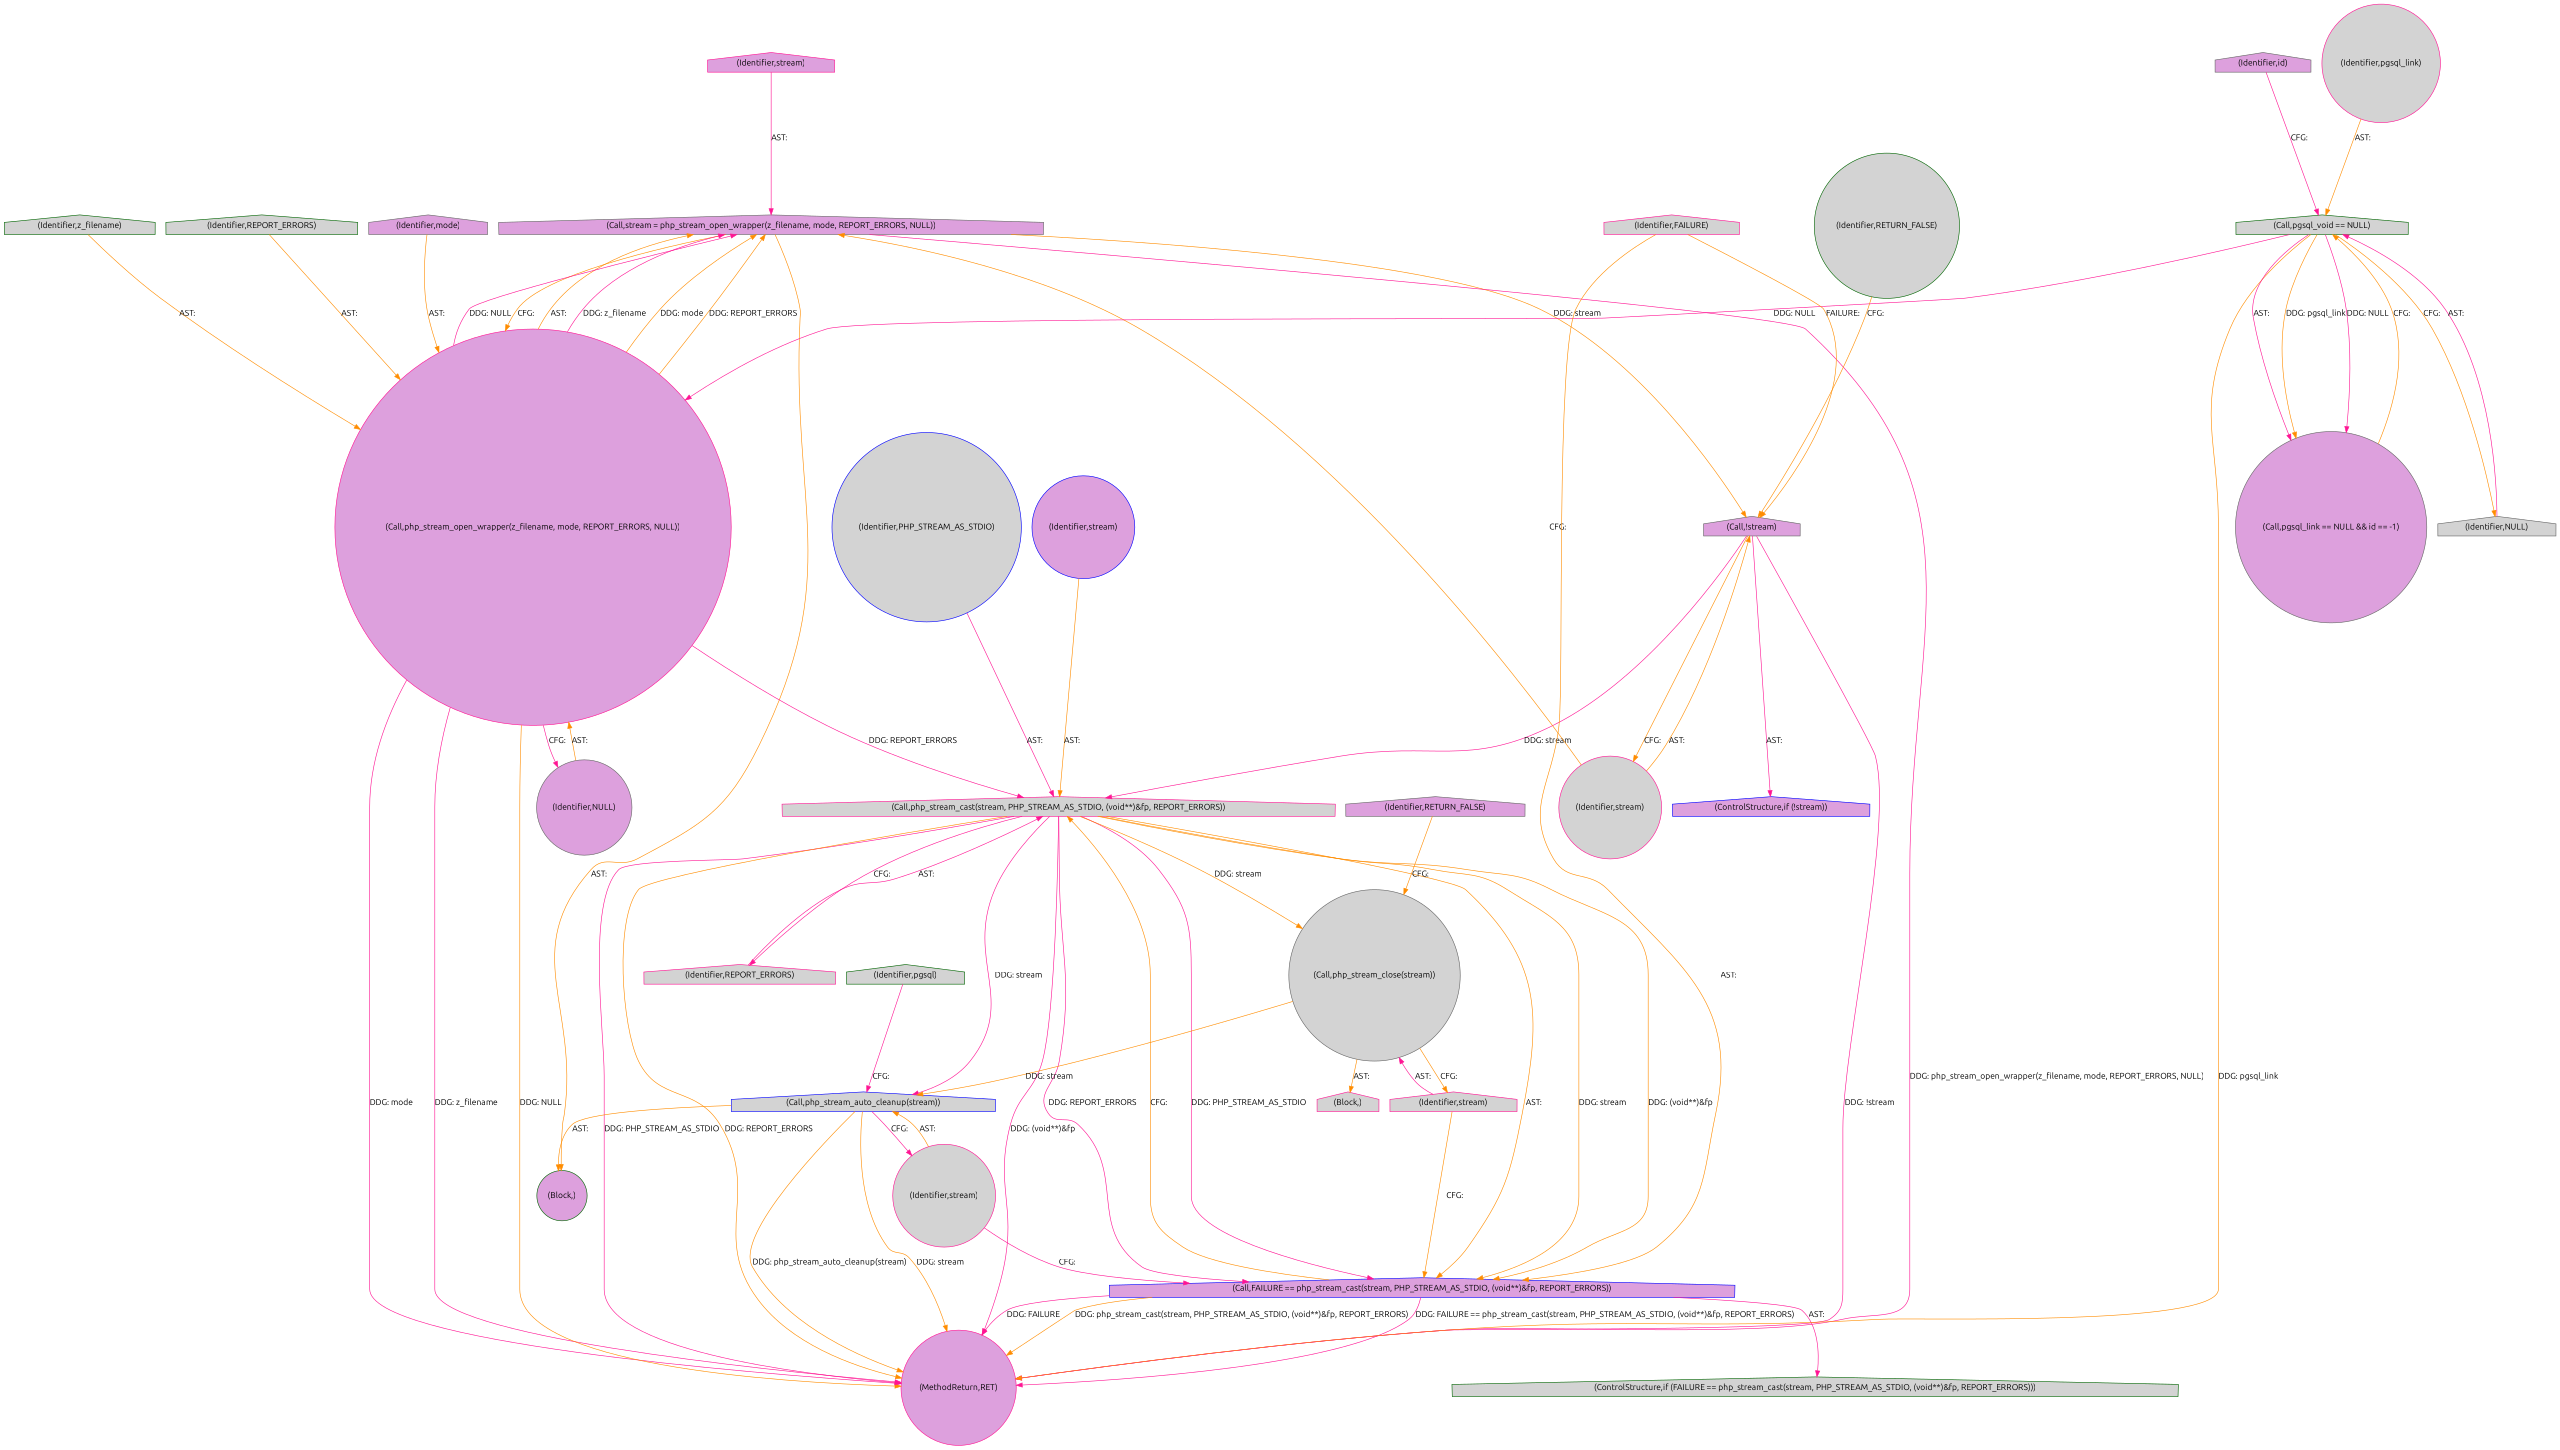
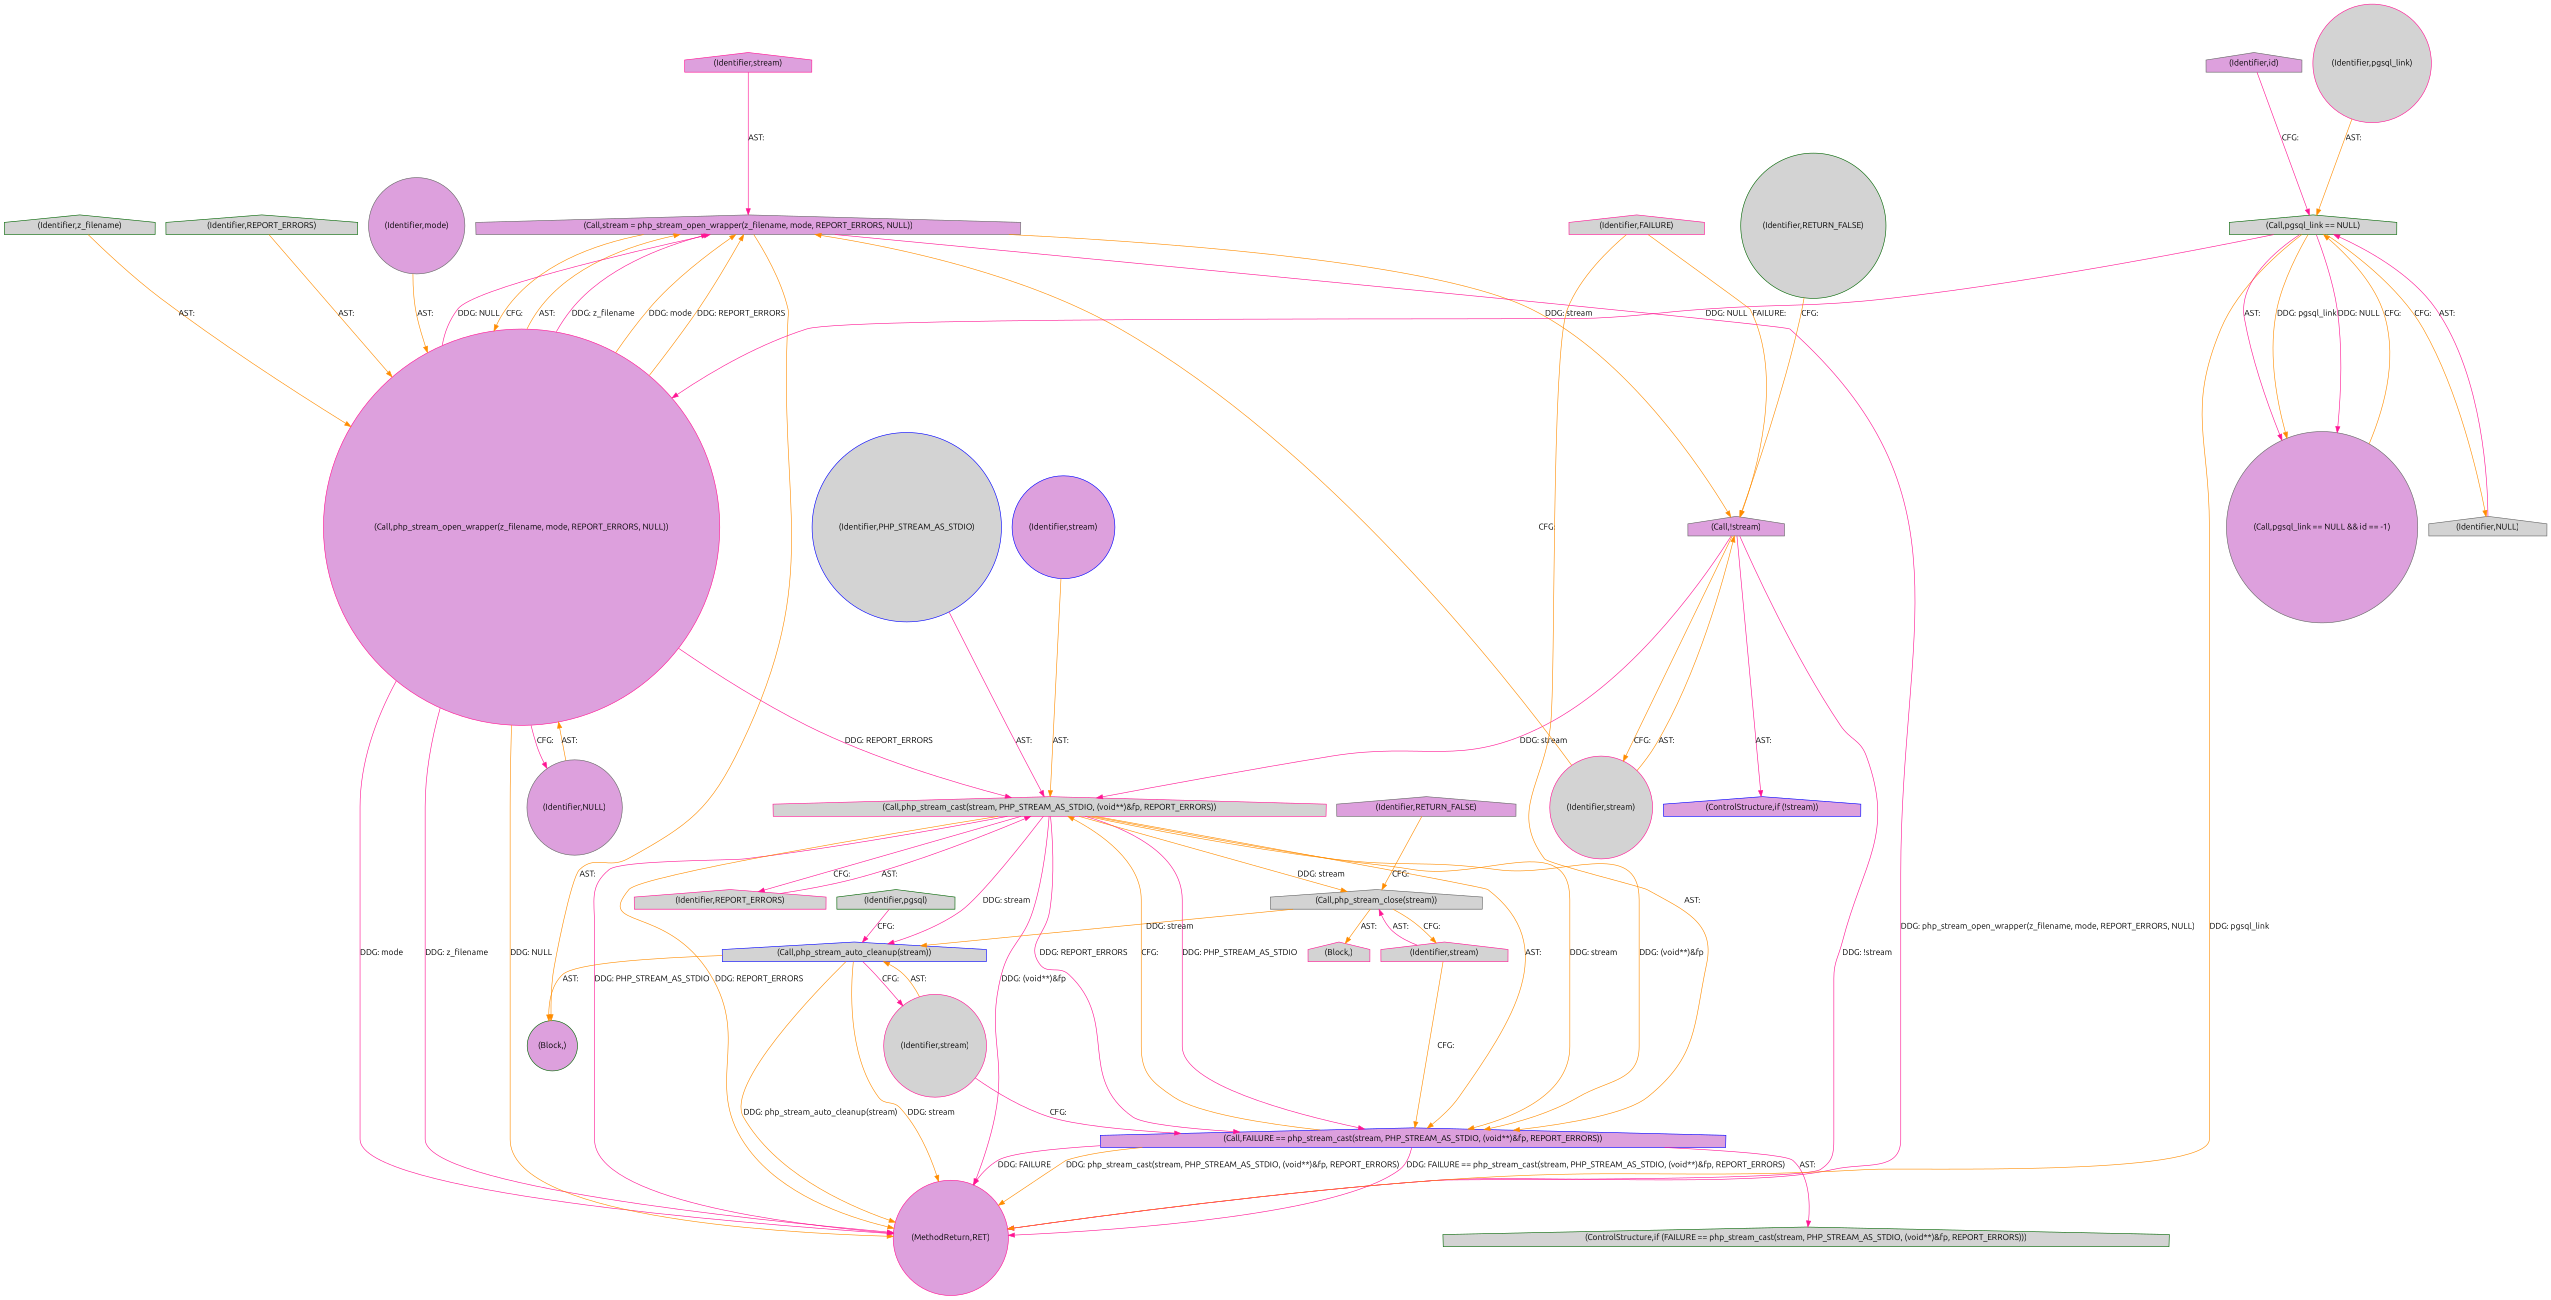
node "(Identifier,mode)": shape house -> circle
node "(Call,pgsql_void == NULL)": label "(Call,pgsql_void == NULL)" -> "(Call,pgsql_link == NULL)"
node "(Call,php_stream_close(stream))": shape circle -> house
